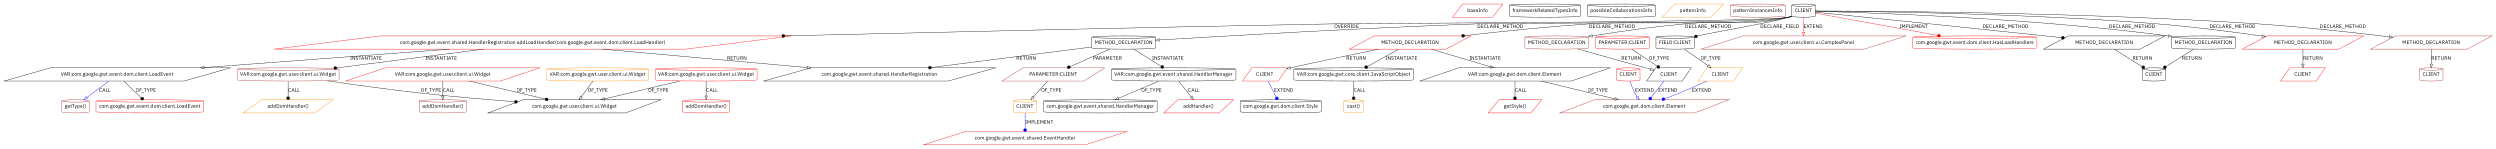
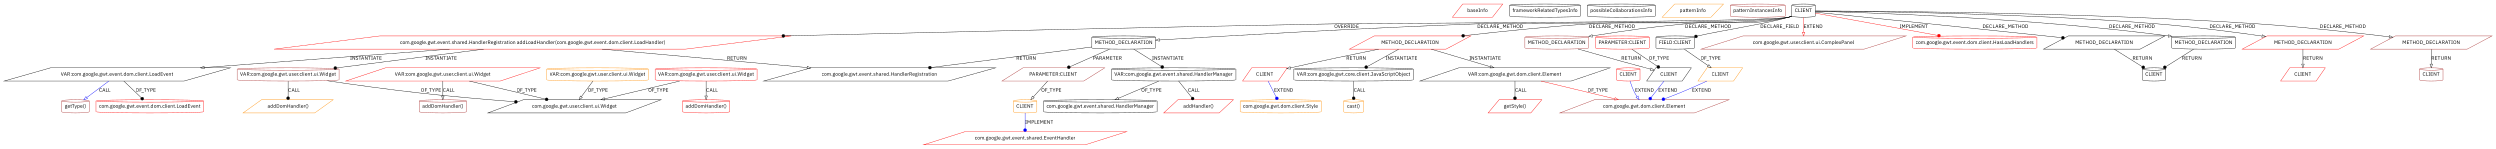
edge "VAR:com.google.gwt.event.shared.HandlerManager" -> "addHandler()": arrowhead onormal -> dot
edge "VAR:com.google.gwt.dom.client.Element" -> "com.google.gwt.dom.client.Element": color black -> red
node "com.google.gwt.dom.client.Style": color black -> darkorange
